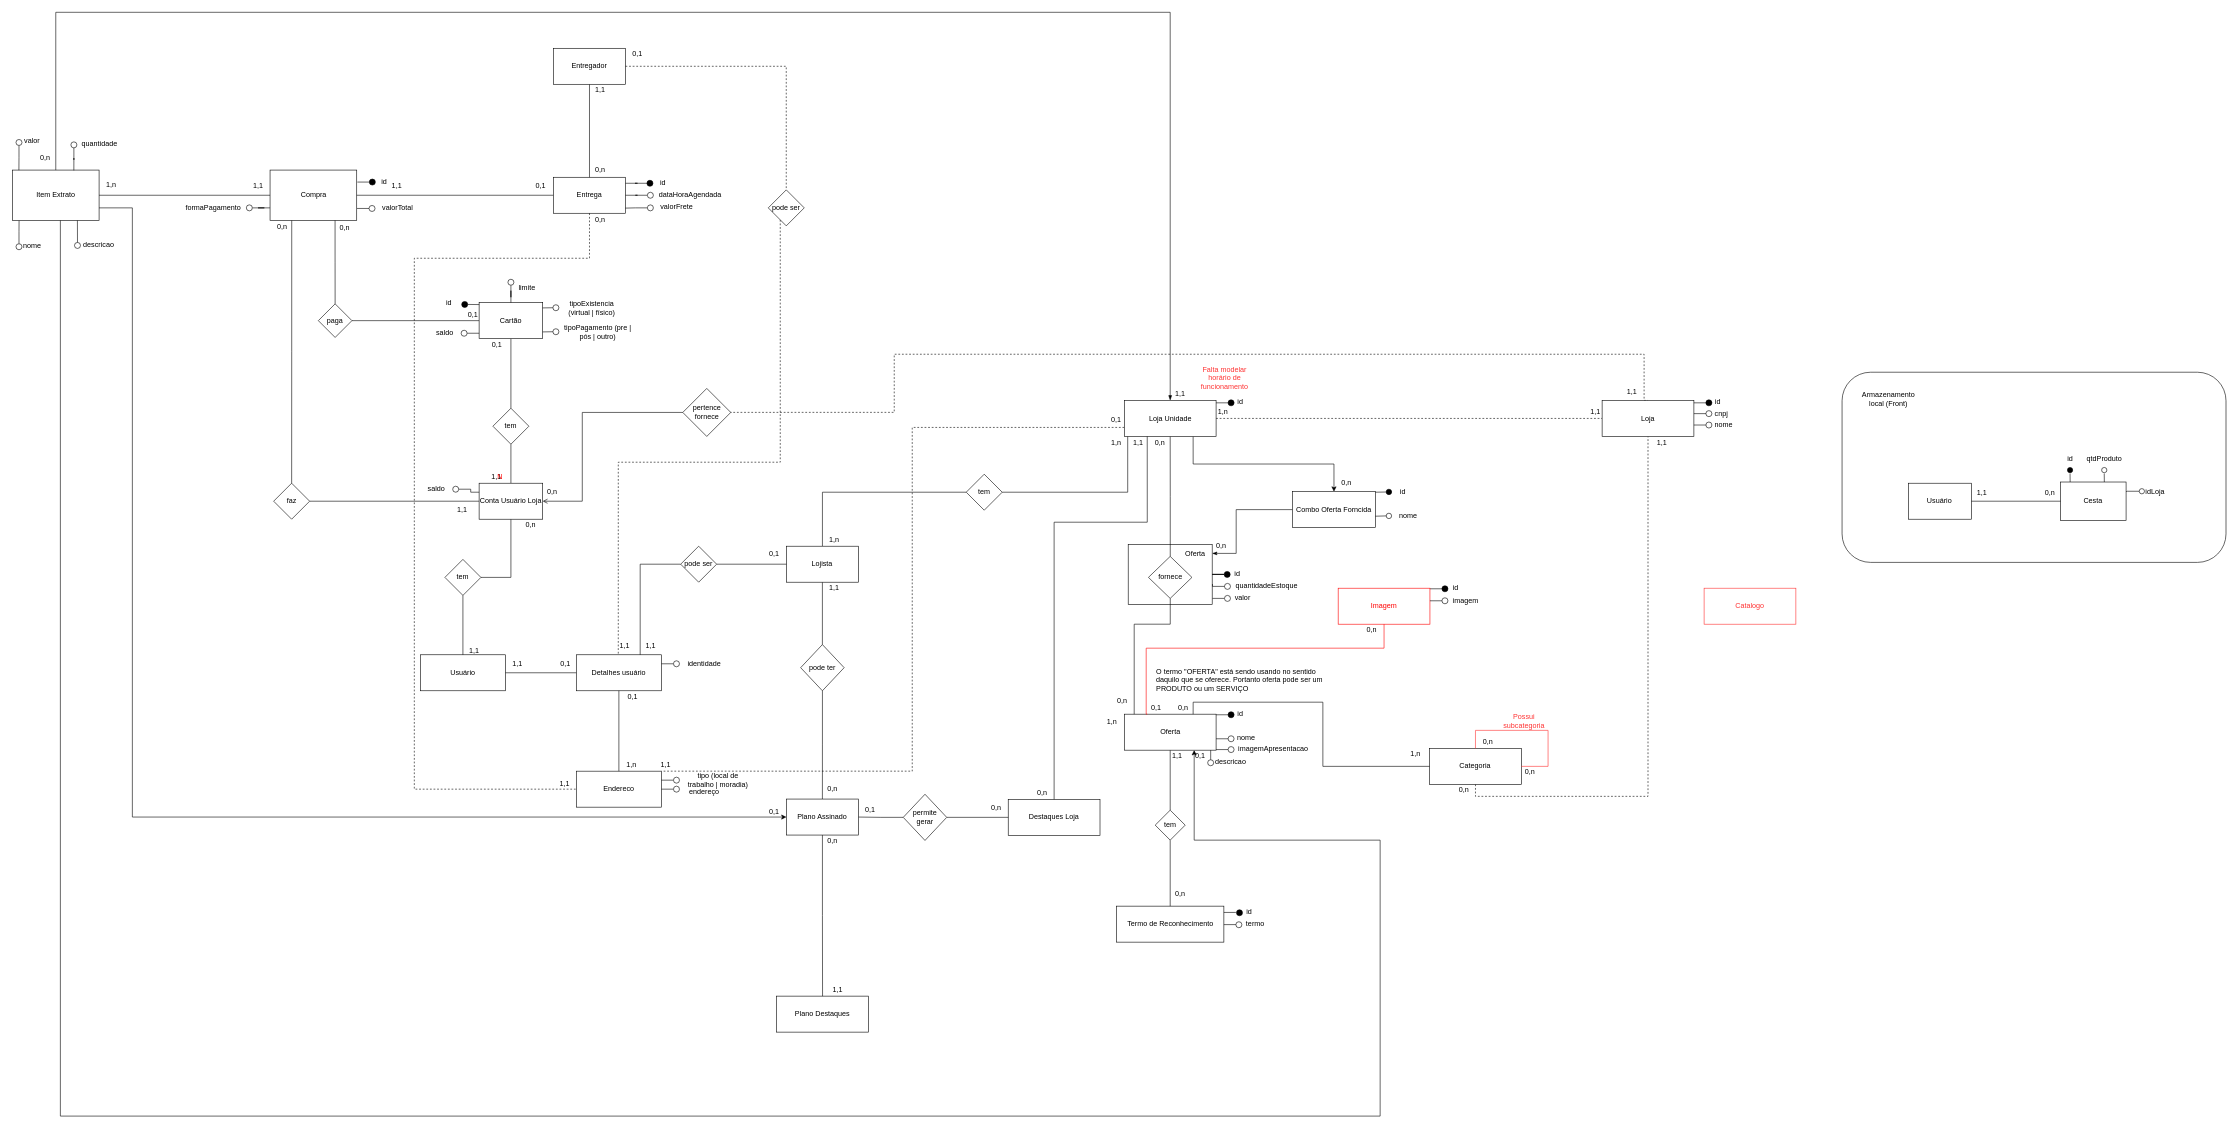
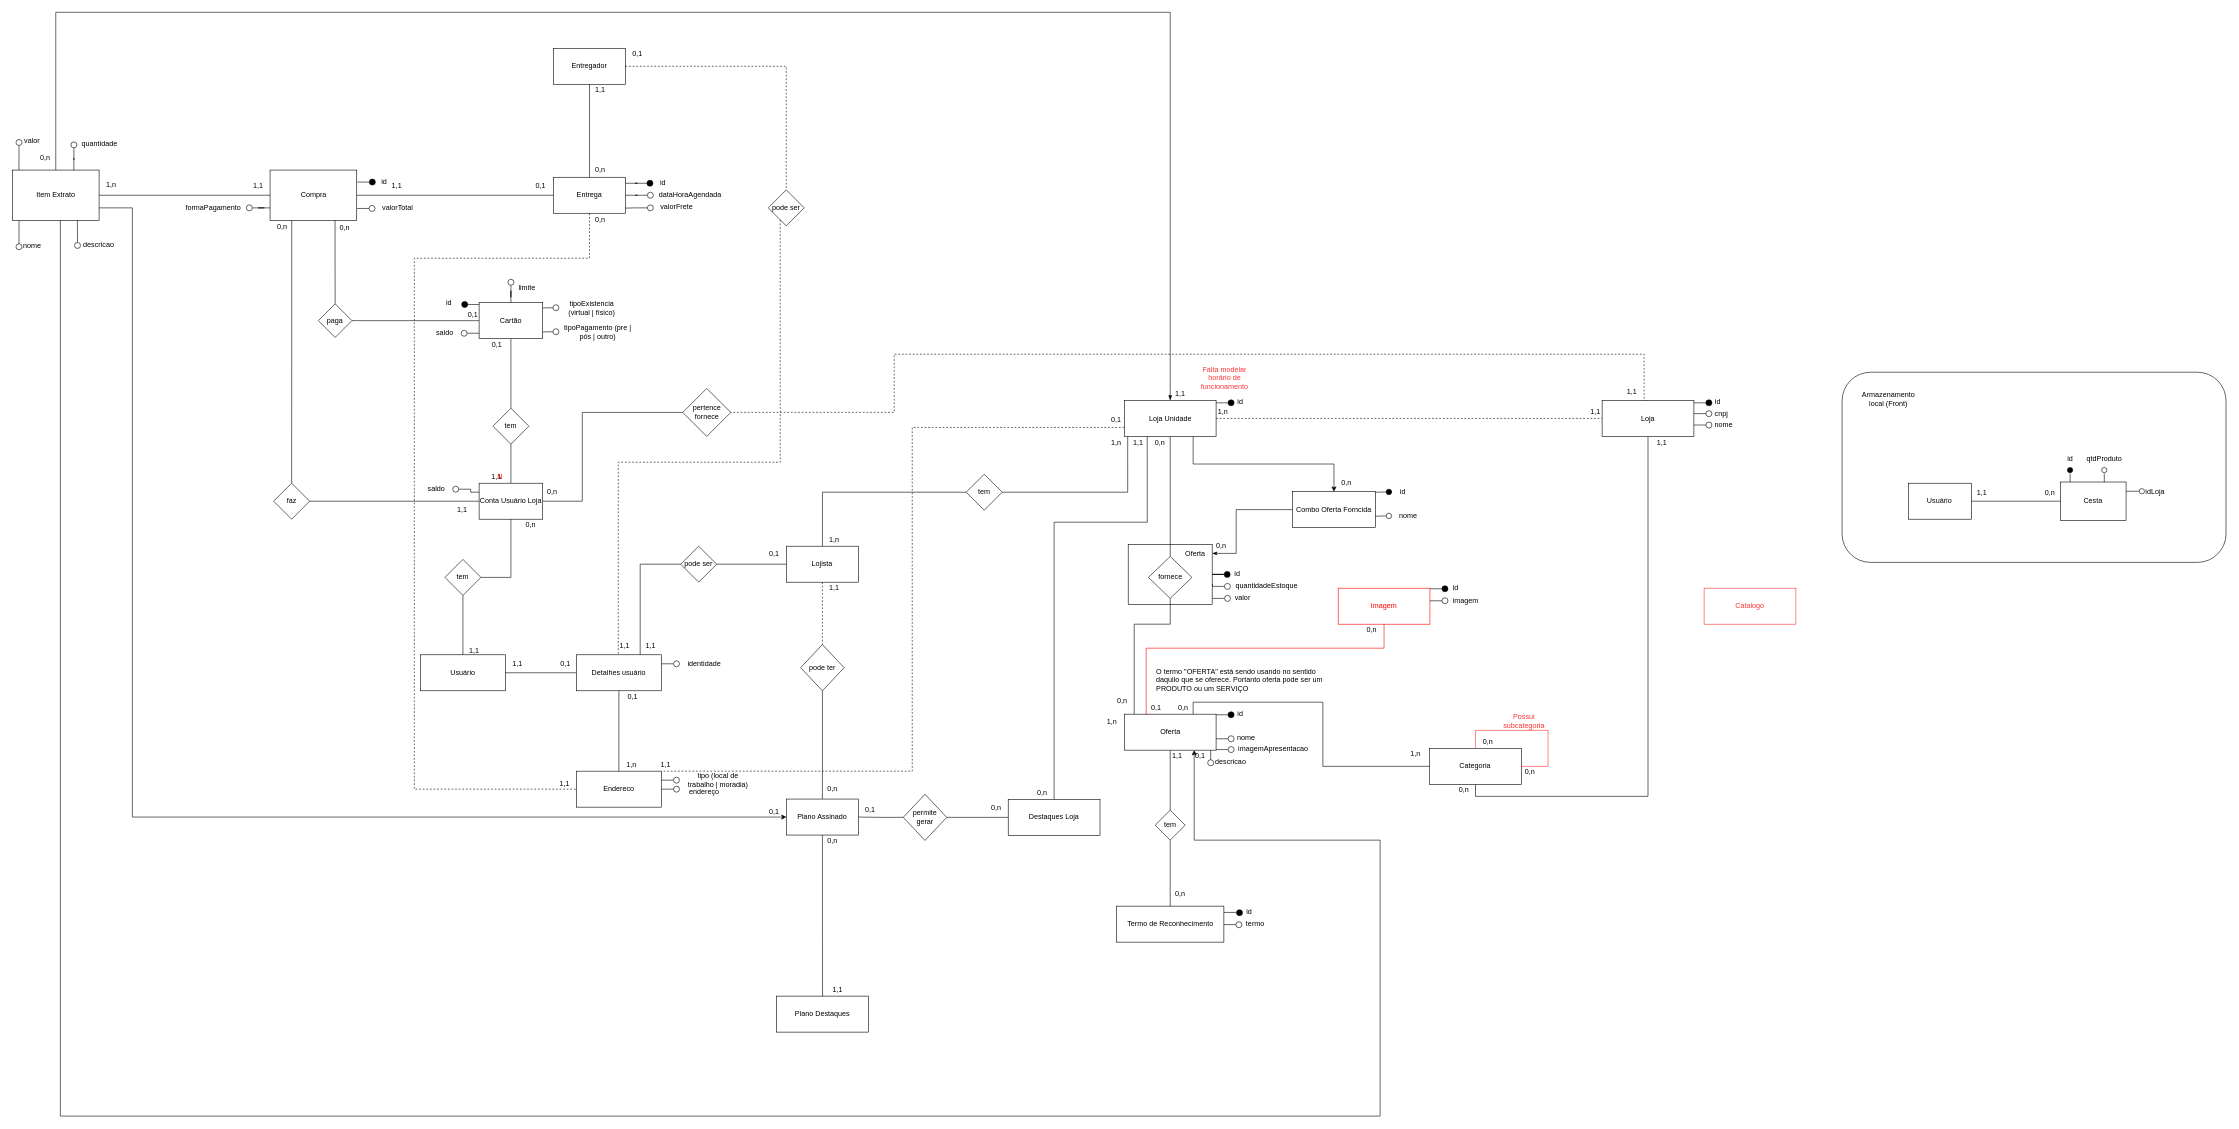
edge "pertence fornece" -> "Conta Usuário Loja": arrowhead open -> none
edge "Lojista" -- "pode ter": style solid -> dashed
edge "Loja" -- "Categoria": style dashed -> solid
